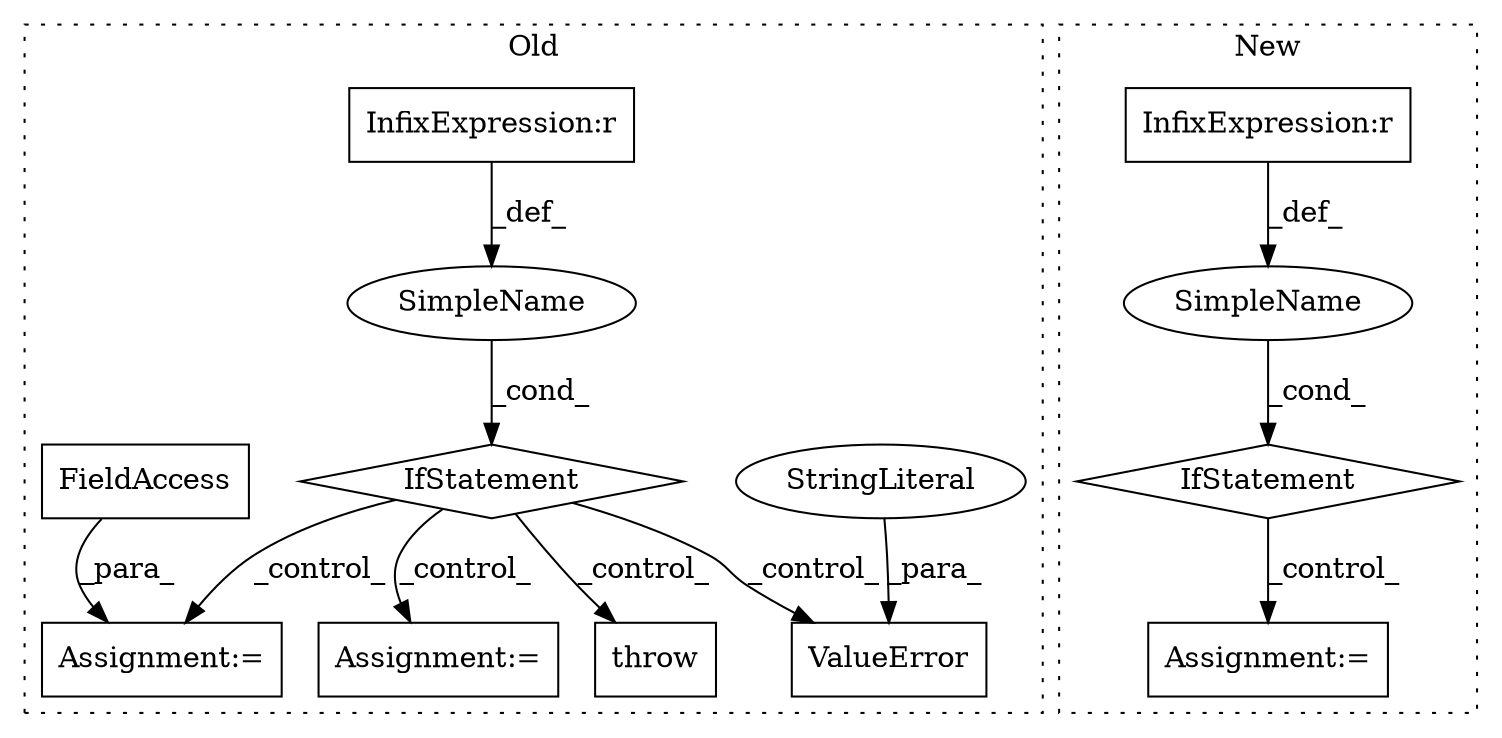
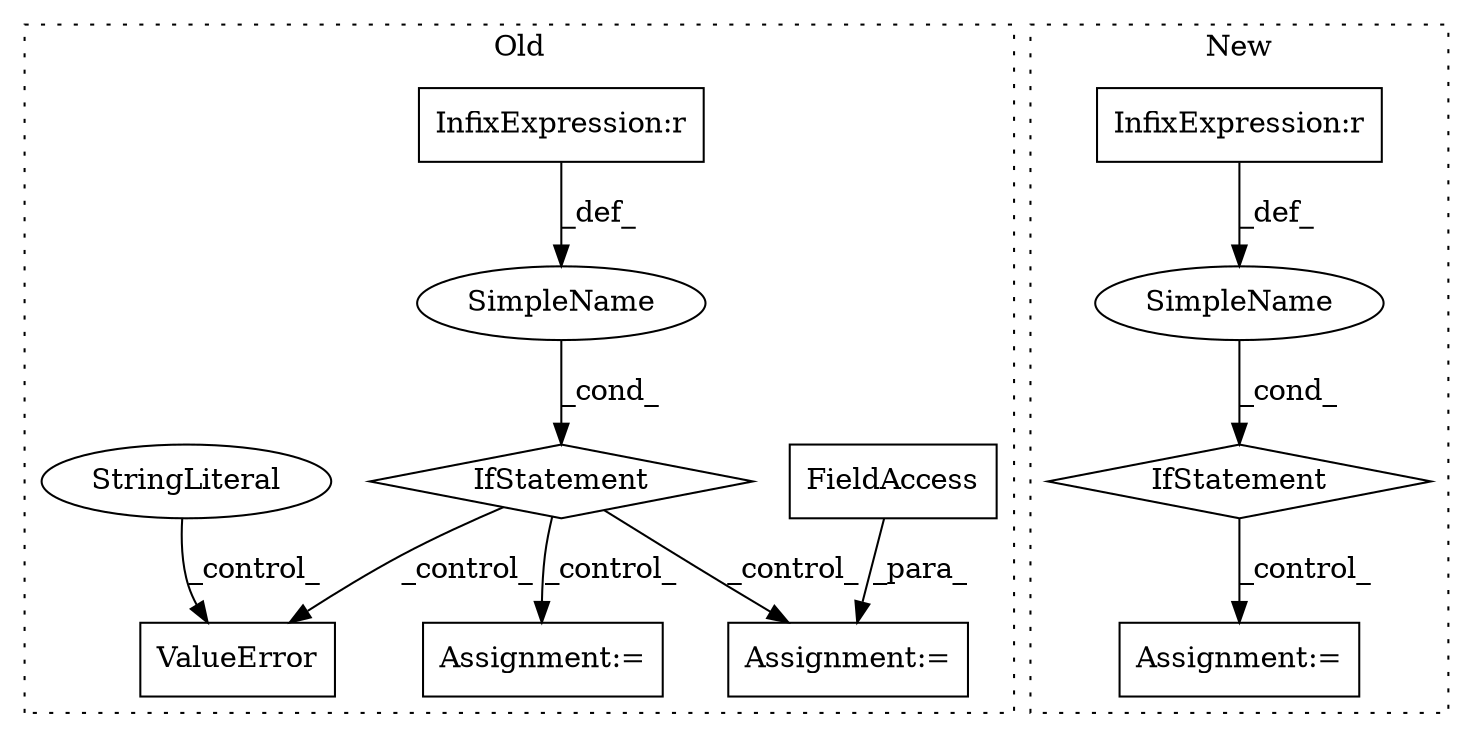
edge "StringLiteral" -> "ValueError": label "_para_" -> "_control_"
node "throw": removed
